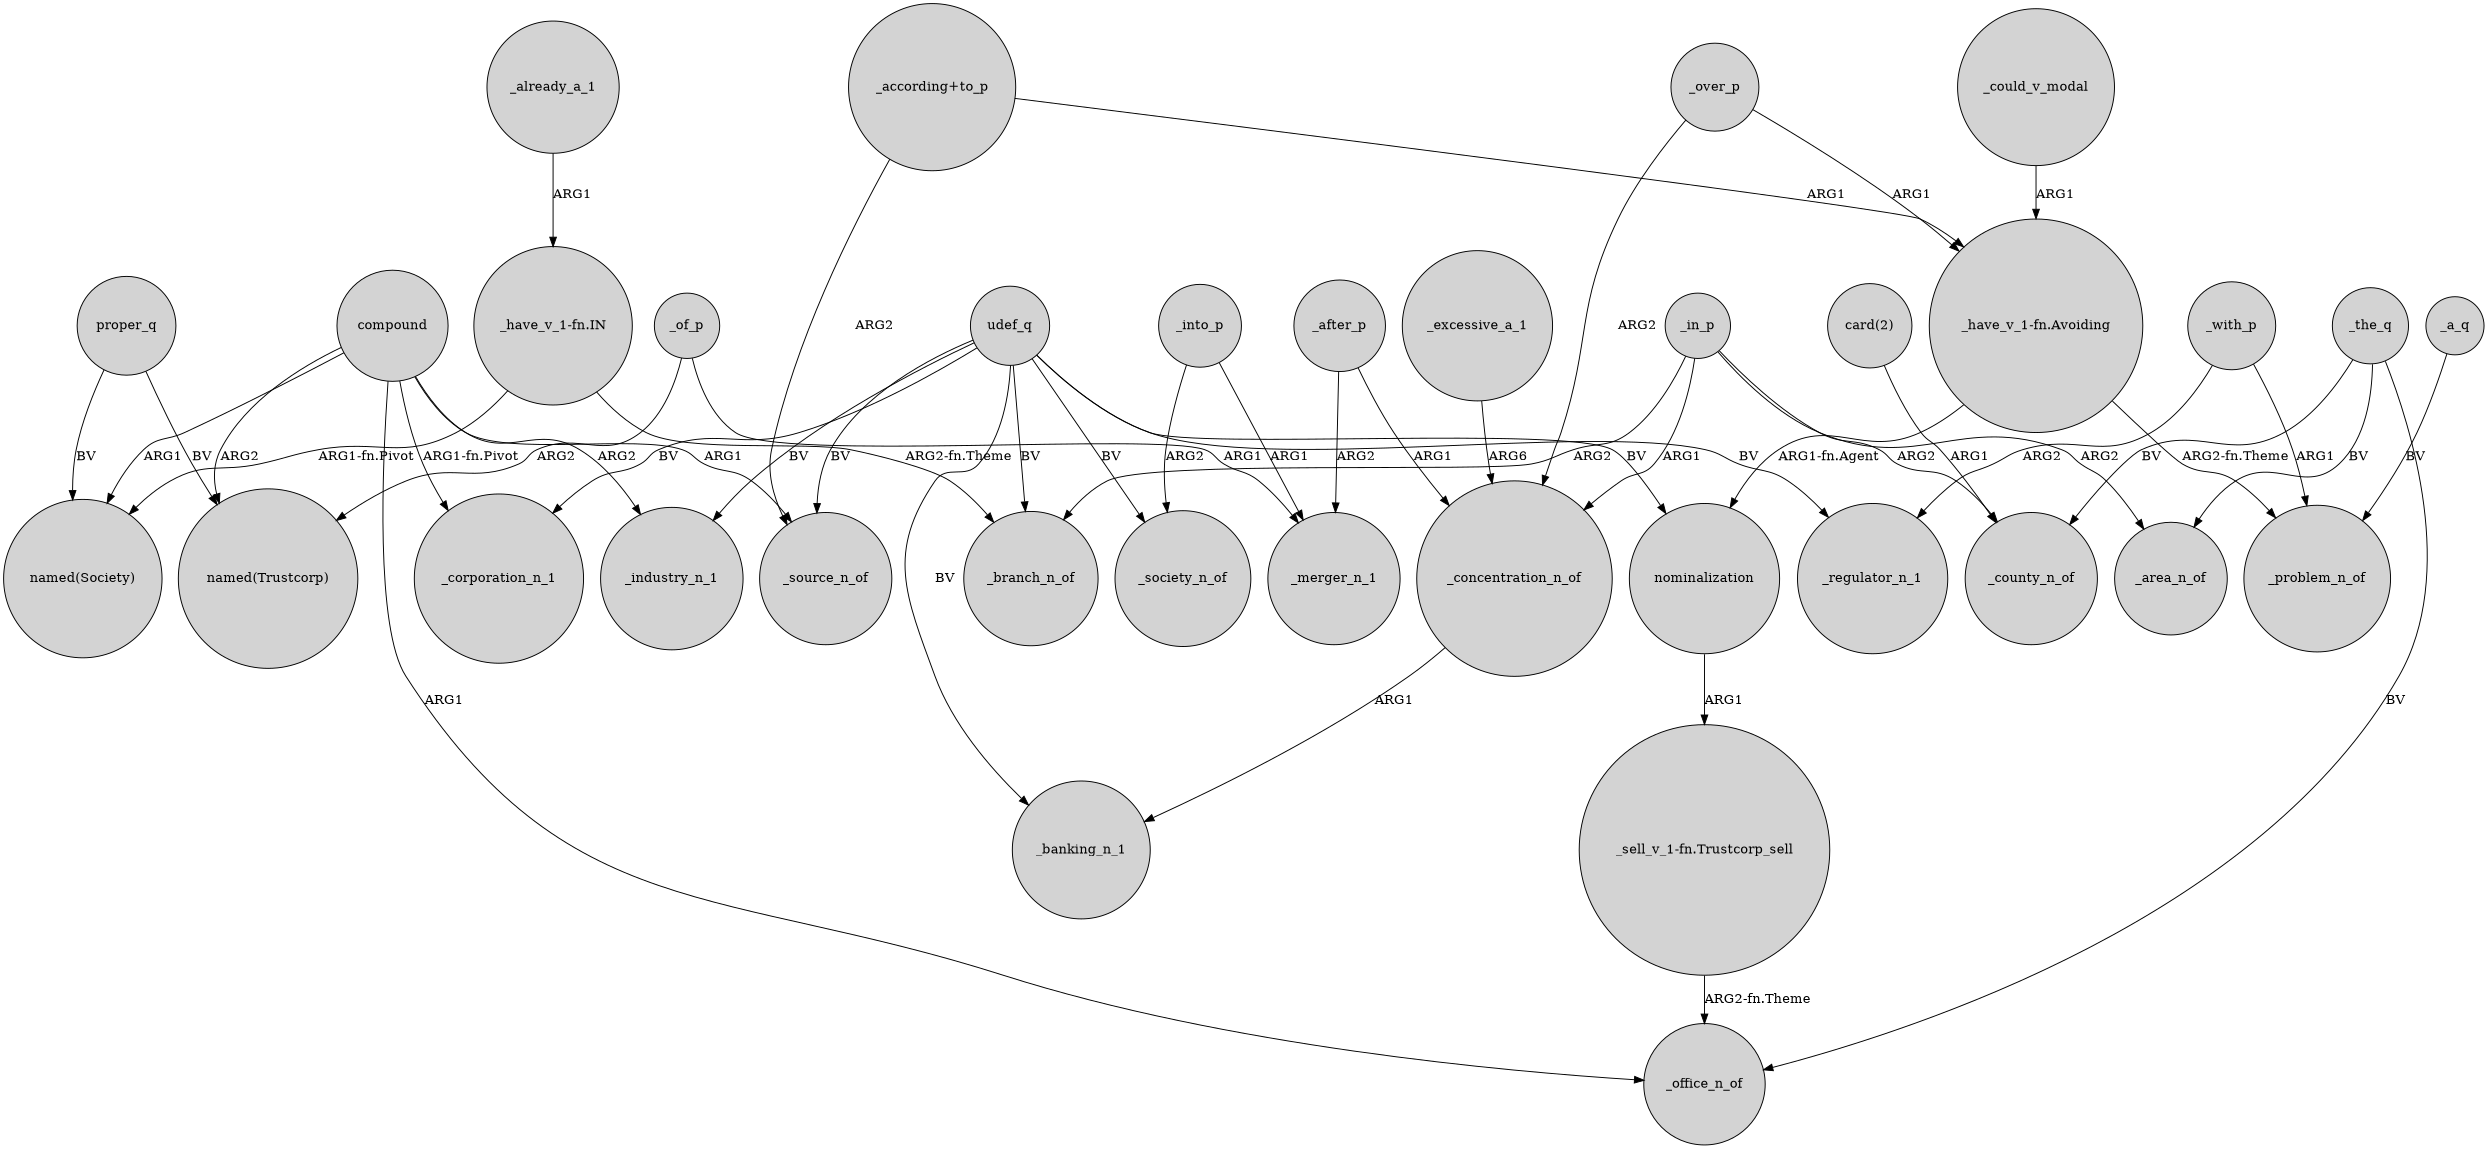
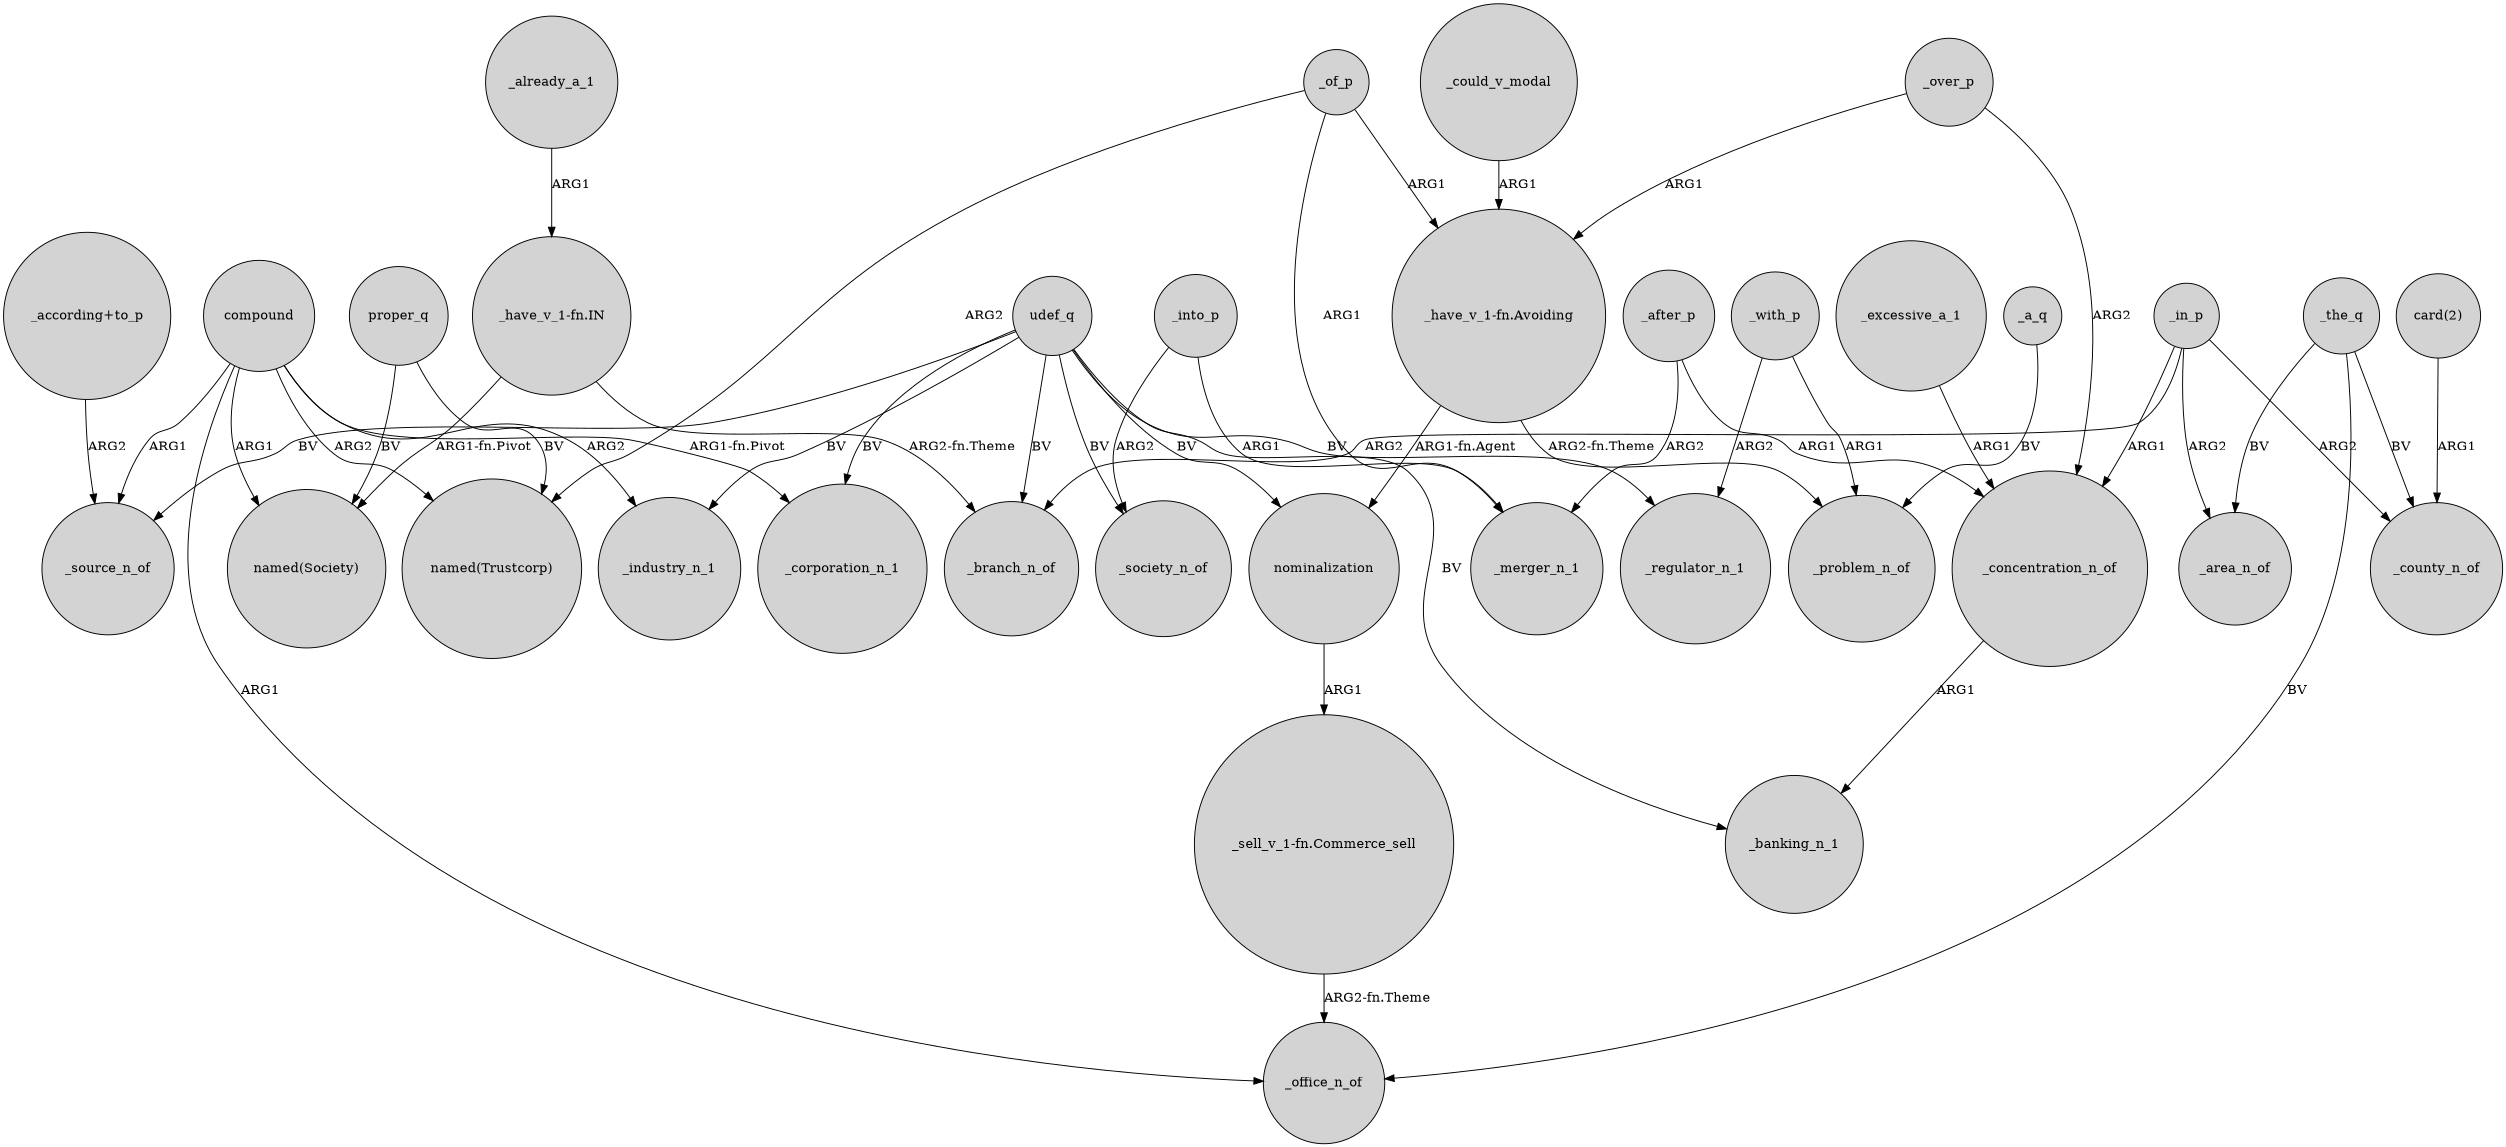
edge "_according+to_p" -> "_have_v_1-fn.Avoiding": now "_of_p" -> "_have_v_1-fn.Avoiding"
edge "_excessive_a_1" -> "_concentration_n_of": label "ARG6" -> "ARG1"
node "_sell_v_1-fn.Trustcorp_sell": label "_sell_v_1-fn.Trustcorp_sell" -> "_sell_v_1-fn.Commerce_sell"
